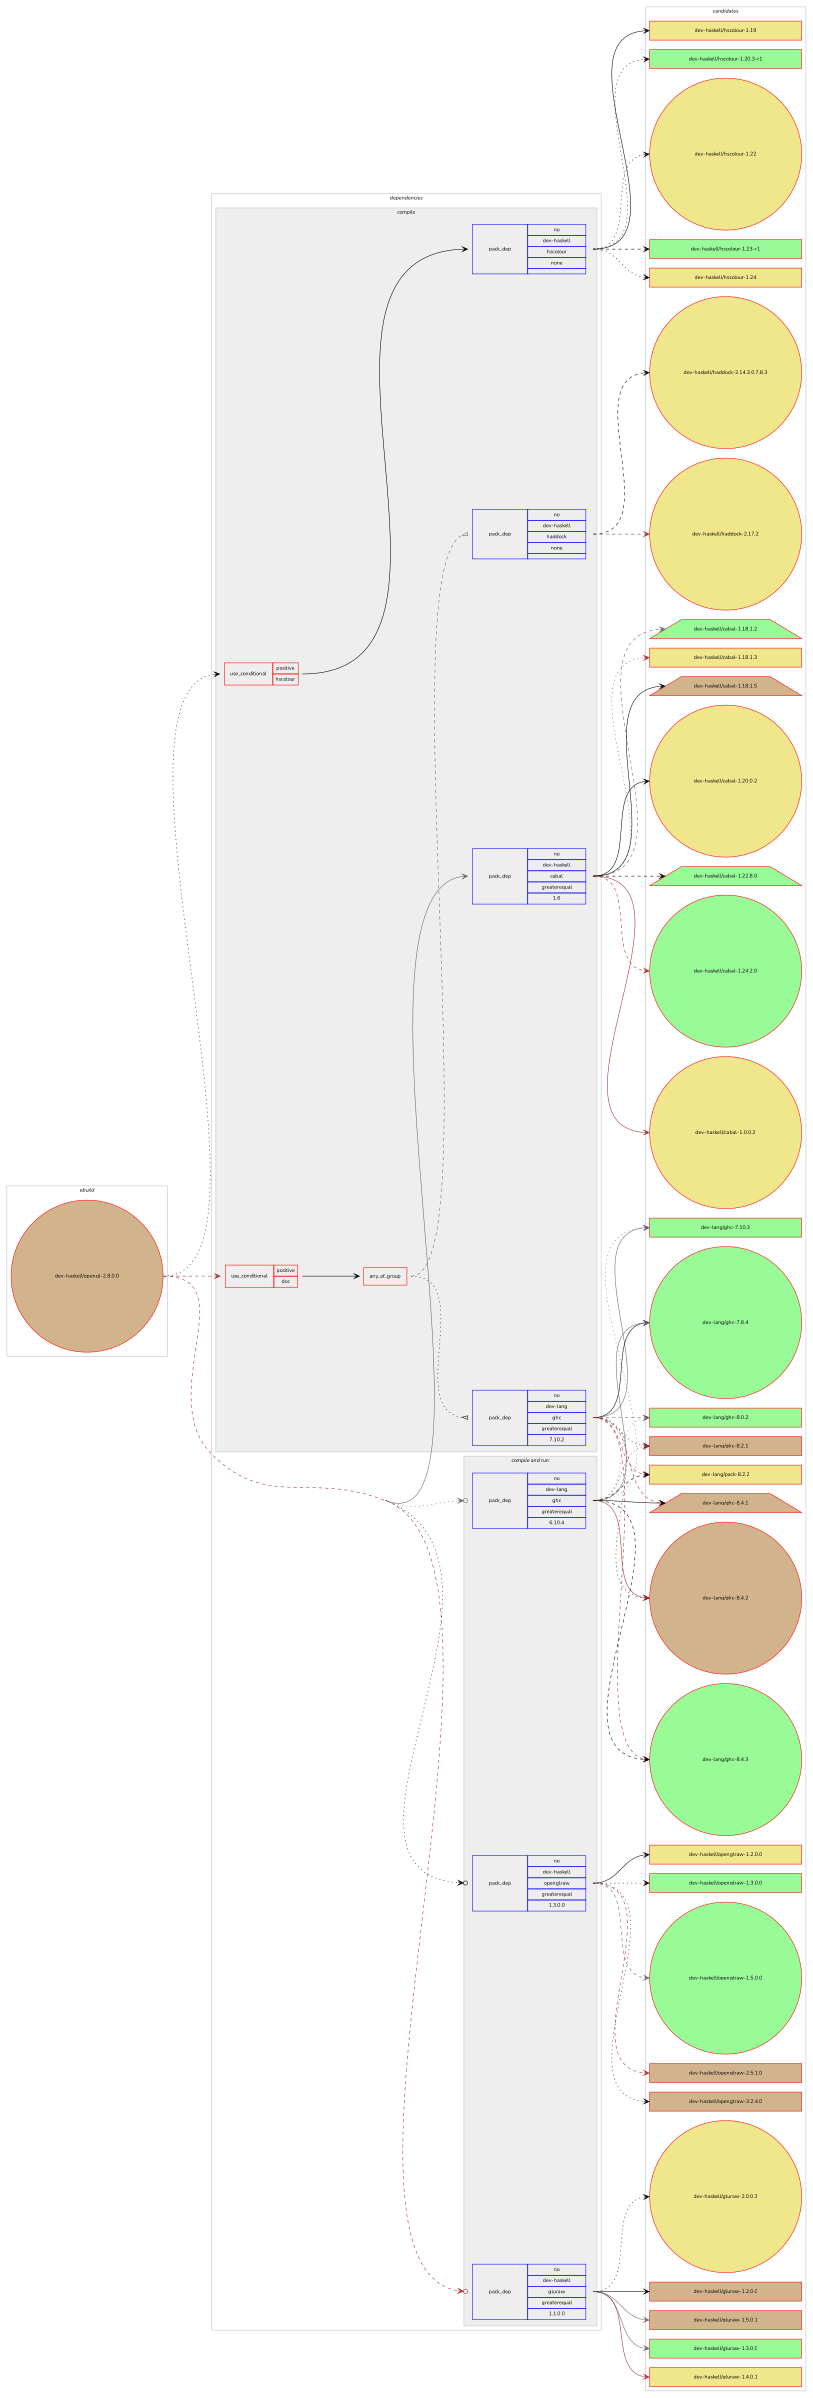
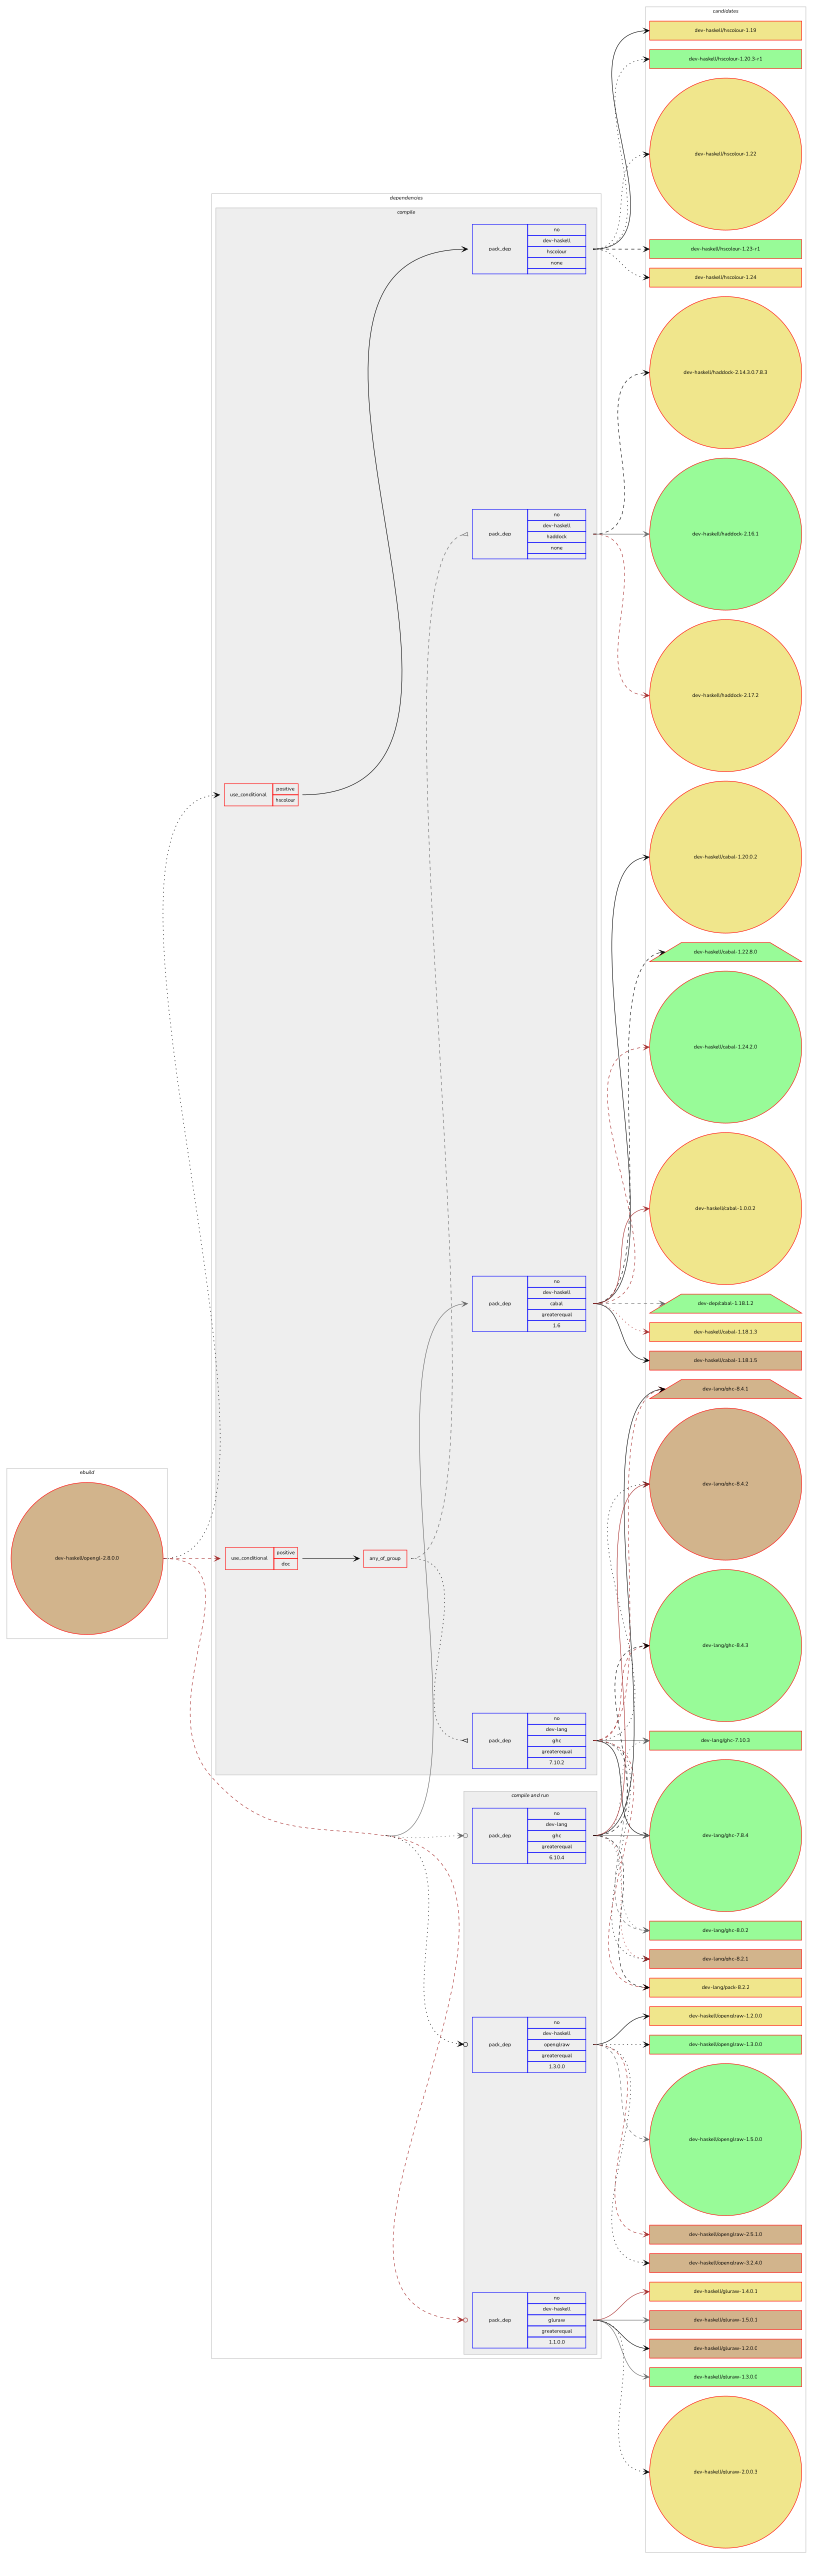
node "dev-haskell/haddock-2.16.1": added
node "dev-haskell/cabal-1.18.1.2": label "dev-haskell/cabal-1.18.1.2" -> "dev-dep/cabal-1.18.1.2"
node "dev-haskell/cabal-1.18.1.5": shape trapezium -> box
